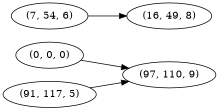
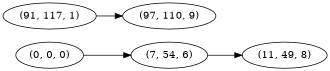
node "(16, 49, 8)": label "(16, 49, 8)" -> "(11, 49, 8)"
edge "(0, 0, 0)" -> "(97, 110, 9)": now "(0, 0, 0)" -> "(7, 54, 6)"
node "(91, 117, 5)": label "(91, 117, 5)" -> "(91, 117, 1)"
